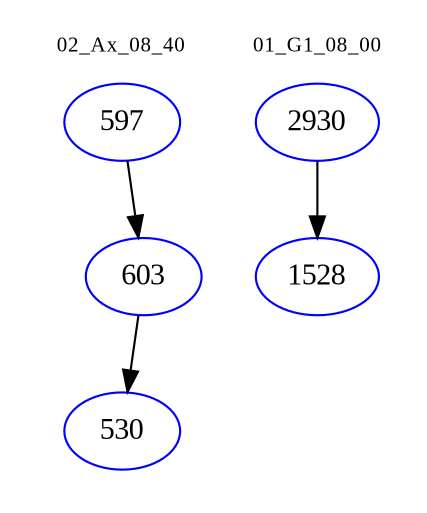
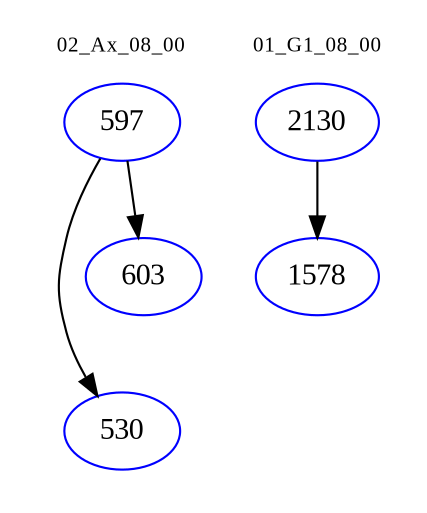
cluster "02_Ax_08_40": label "02_Ax_08_40" -> "02_Ax_08_00"
node "2930": label "2930" -> "2130"
node "1528": label "1528" -> "1578"
edge "603" -> "530": now "597" -> "530"
